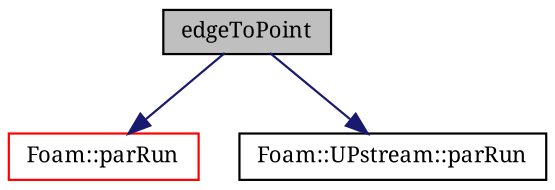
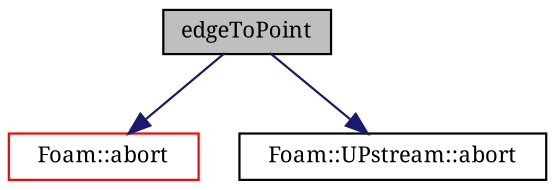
node "Foam::parRun": label "Foam::parRun" -> "Foam::abort"
node "Foam::UPstream::parRun": label "Foam::UPstream::parRun" -> "Foam::UPstream::abort"
